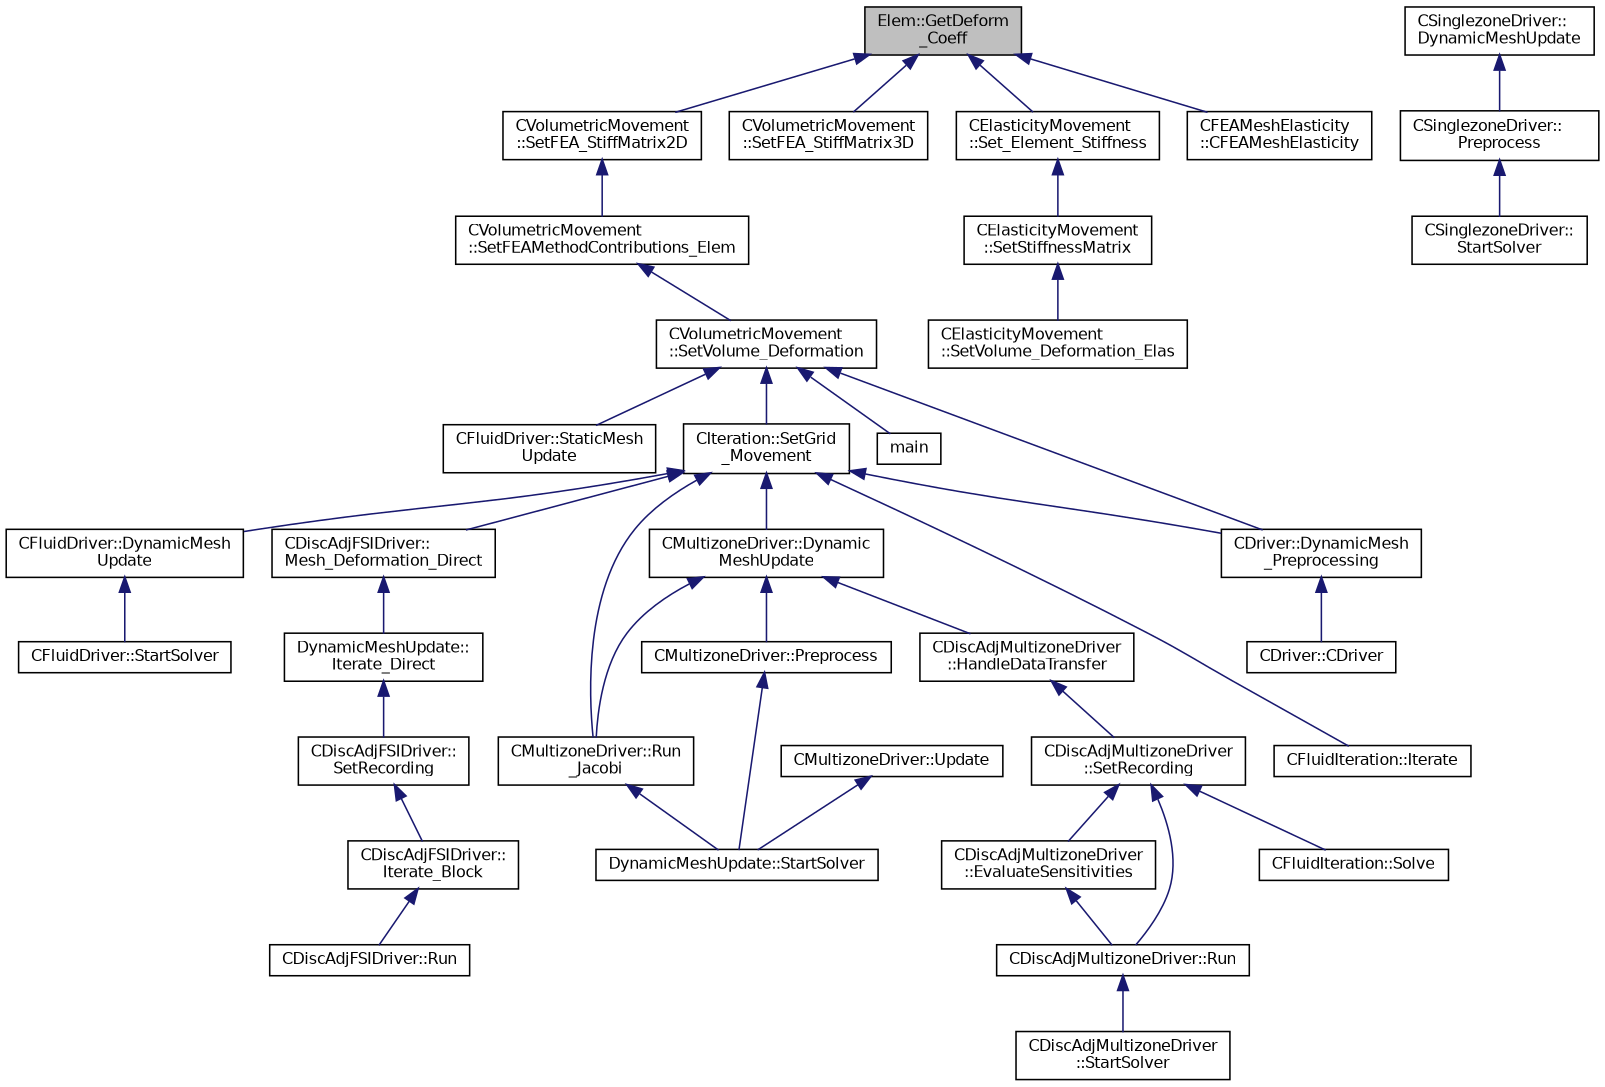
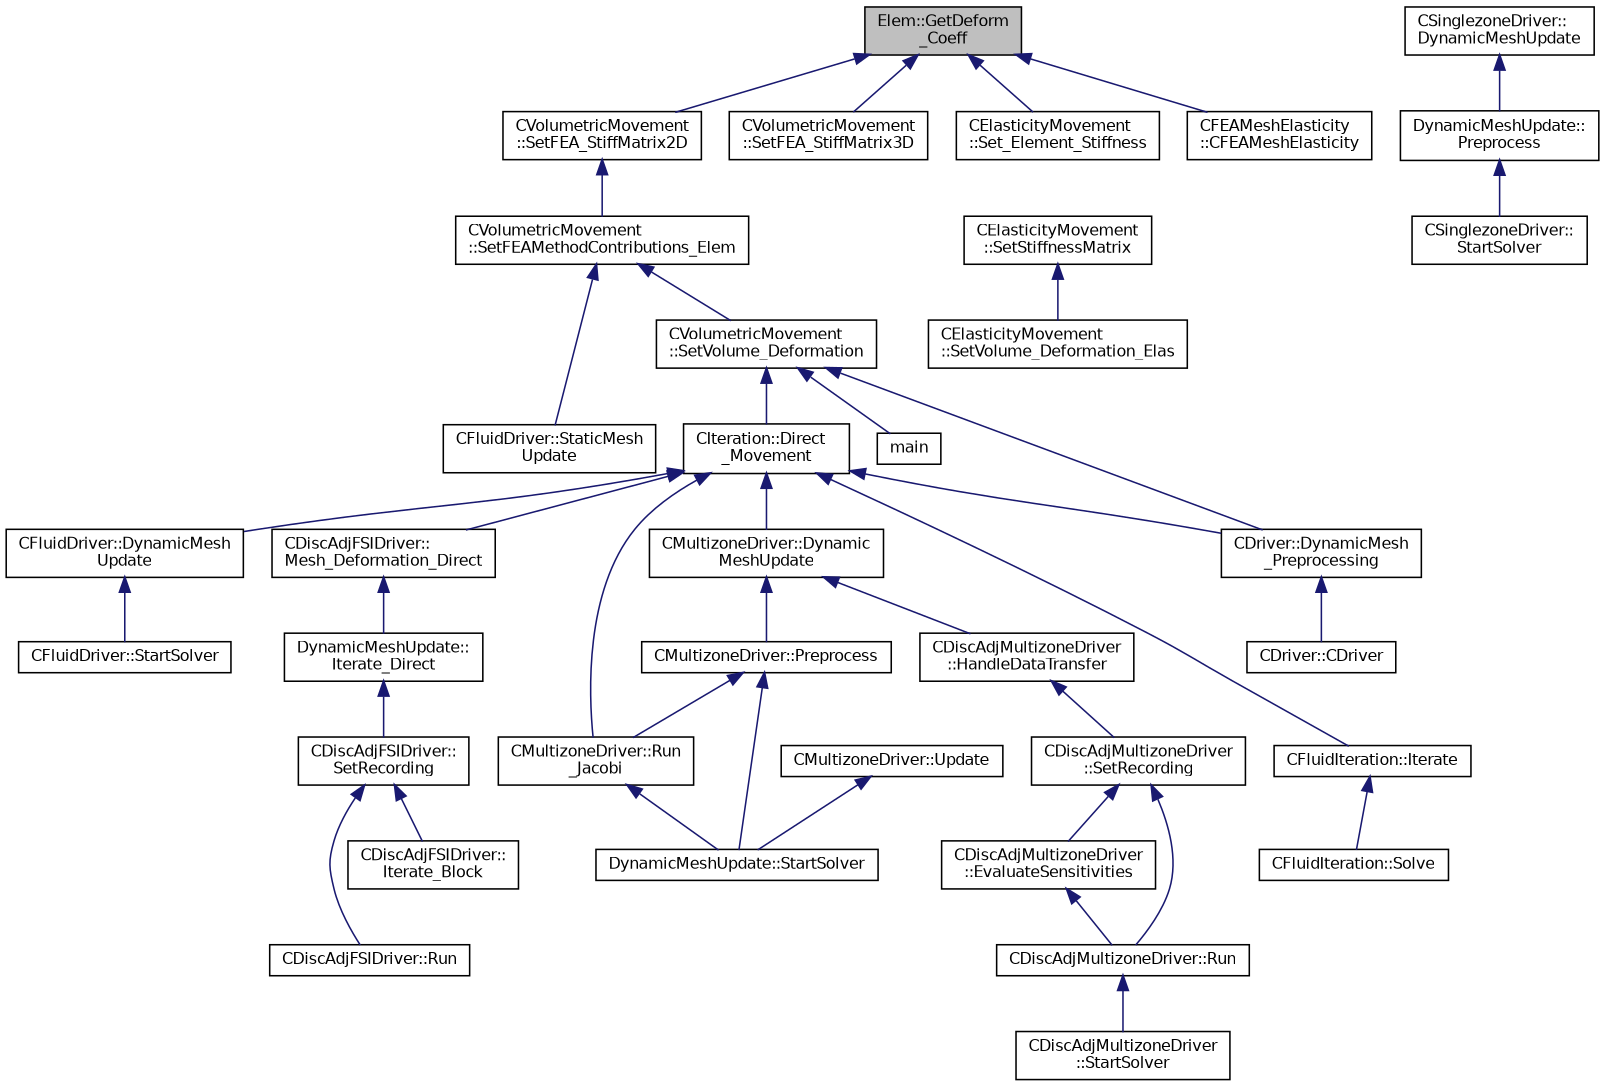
node "CSinglezoneDriver:: Preprocess": label "CSinglezoneDriver:: Preprocess" -> "DynamicMeshUpdate:: Preprocess"
edge "CElasticityMovement ::SetStiffnessMatrix" -> "CElasticityMovement ::Set_Element_Stiffness": removed
edge "CFluidDriver::StaticMesh Update" -> "CVolumetricMovement ::SetVolume_Deformation": now "CFluidDriver::StaticMesh Update" -> "CVolumetricMovement ::SetFEAMethodContributions_Elem"
node "CIteration::SetGrid _Movement": label "CIteration::SetGrid _Movement" -> "CIteration::Direct _Movement"
edge "CMultizoneDriver::Run _Jacobi" -> "CMultizoneDriver::Dynamic MeshUpdate": now "CMultizoneDriver::Run _Jacobi" -> "CMultizoneDriver::Preprocess"
edge "CFluidIteration::Solve" -> "CDiscAdjMultizoneDriver ::SetRecording": now "CFluidIteration::Solve" -> "CFluidIteration::Iterate"
edge "CDiscAdjFSIDriver::Run" -> "CDiscAdjFSIDriver:: Iterate_Block": now "CDiscAdjFSIDriver::Run" -> "CDiscAdjFSIDriver:: SetRecording"
